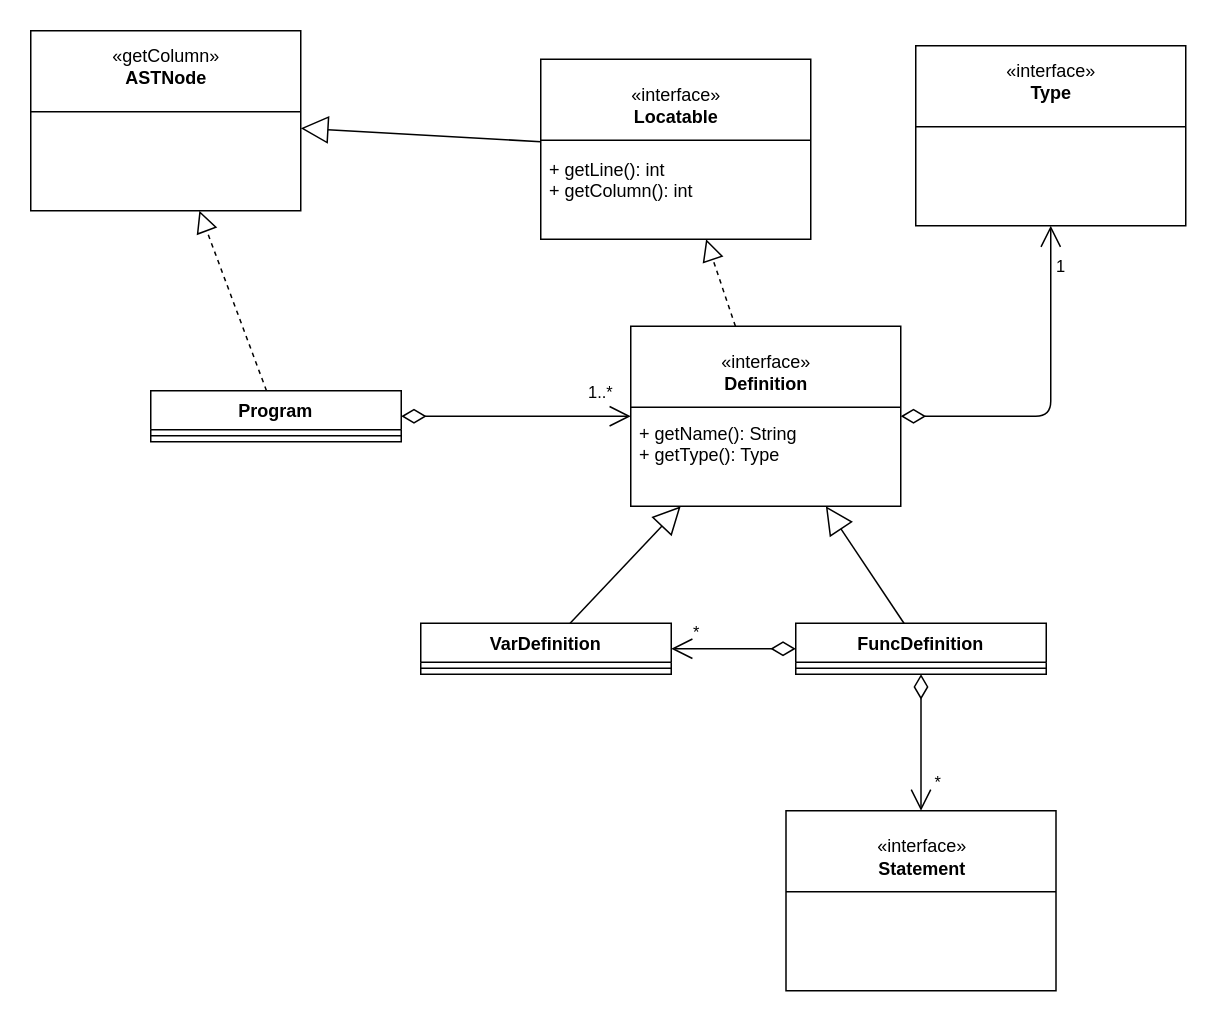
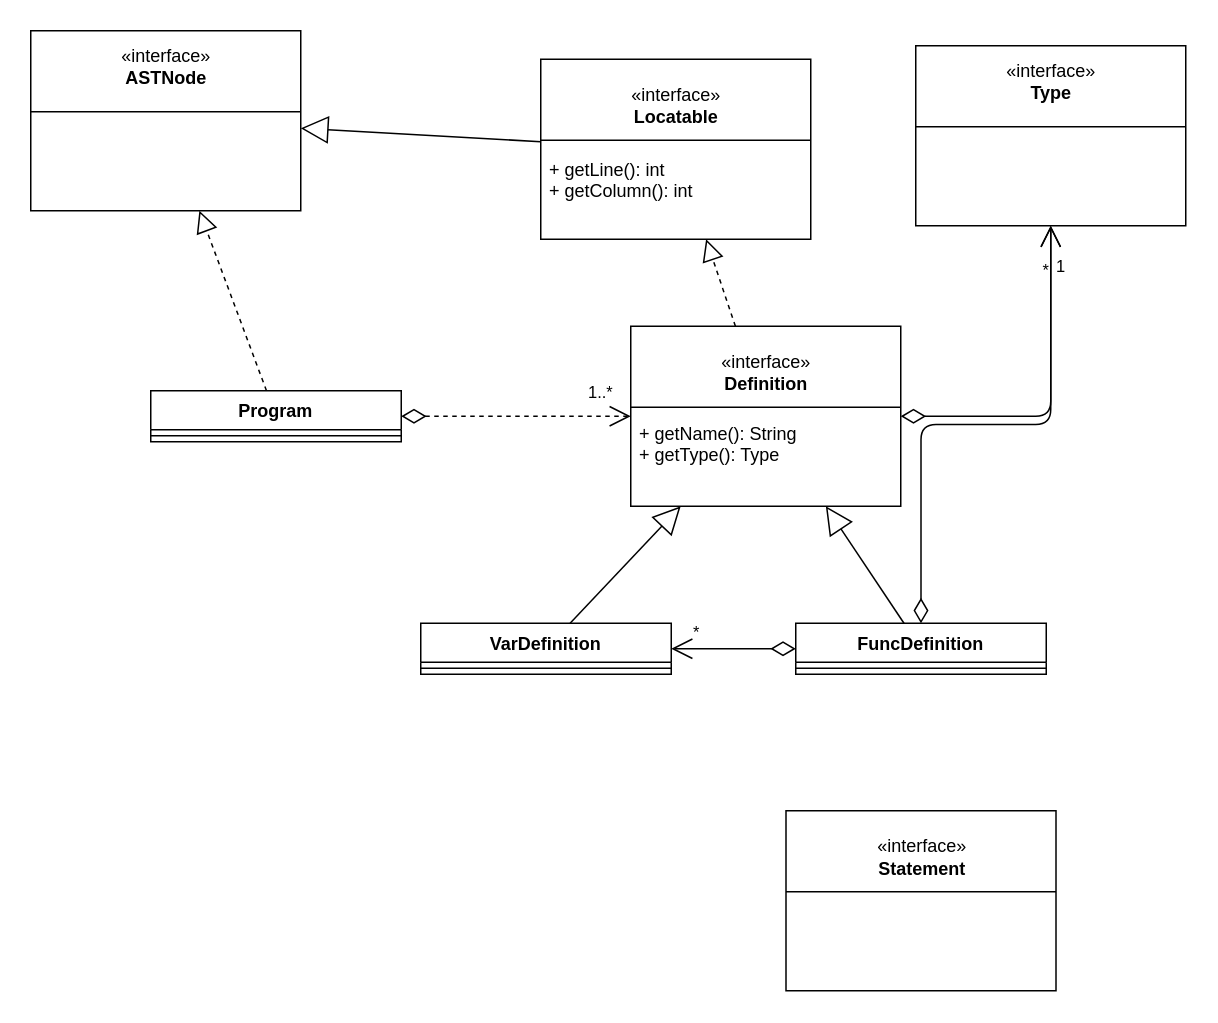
node "«getColumn» ASTNode": label "«getColumn» ASTNode" -> "«interface» ASTNode"
edge "Program" -- "«interface» Definition": style solid -> dashed
edge "FuncDefinition" -- "«interface» Statement": now "FuncDefinition" -- "«interface» Type"
